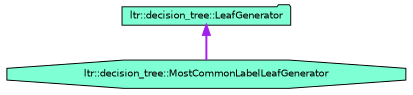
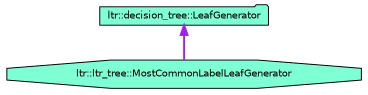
node "ltr::decision_tree::MostCommonLabelLeafGenerator": label "ltr::decision_tree::MostCommonLabelLeafGenerator" -> "ltr::ltr_tree::MostCommonLabelLeafGenerator"
